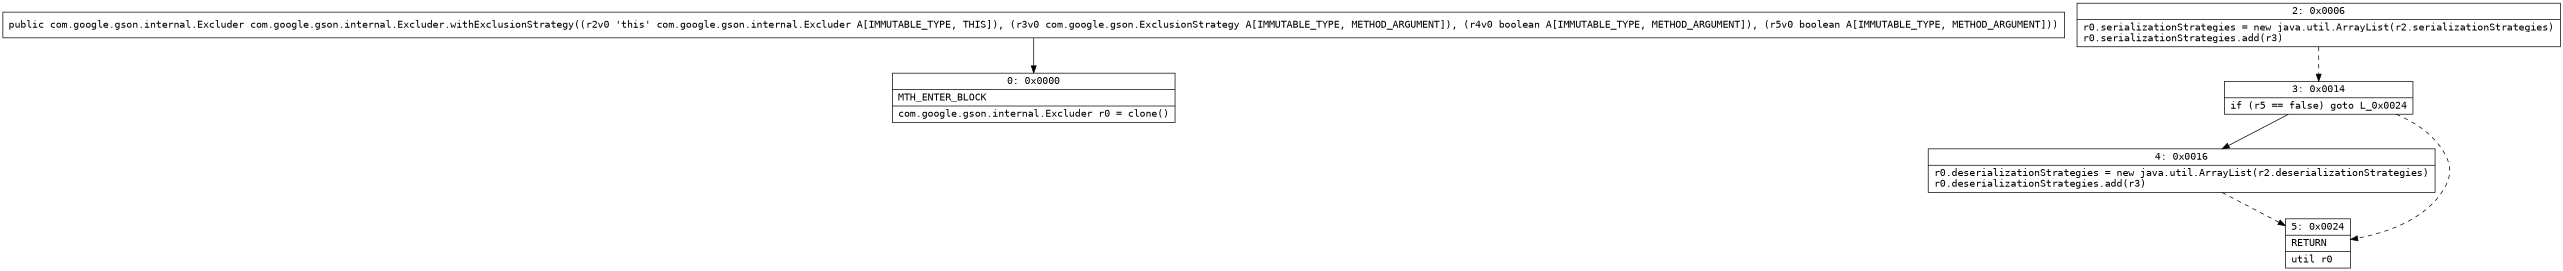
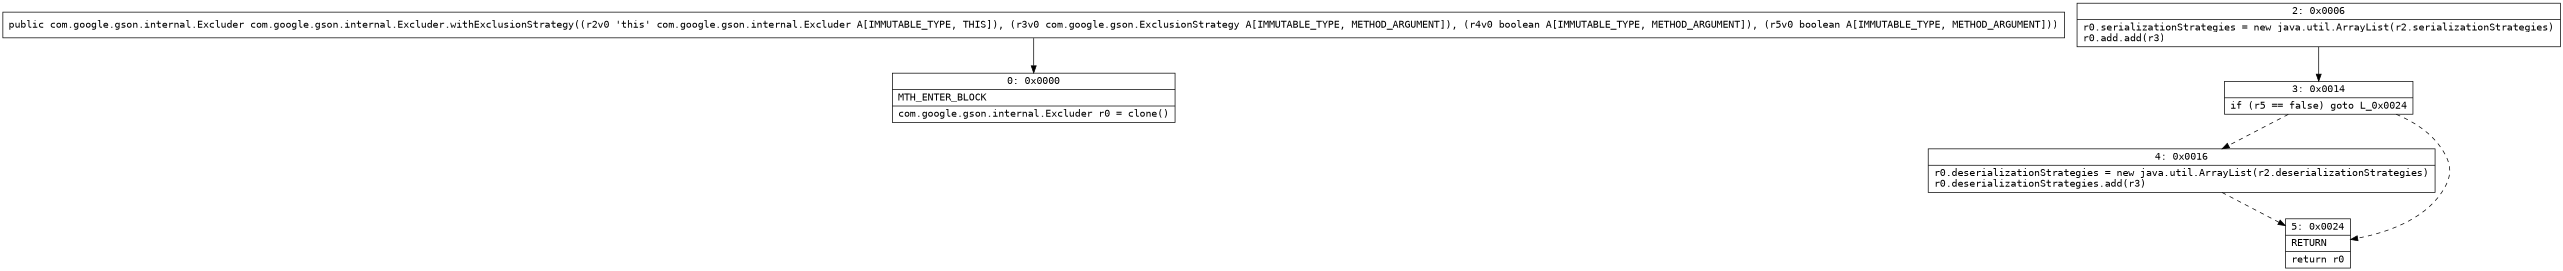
node "2: 0x0006": text "r0.serializationStrategies.add(r3)" -> "r0.add.add(r3)"
edge "2: 0x0006" -> "3: 0x0014": style dashed -> solid
edge "3: 0x0014" -> "4: 0x0016": style solid -> dashed
node "5: 0x0024": text "util r0" -> "return r0"
